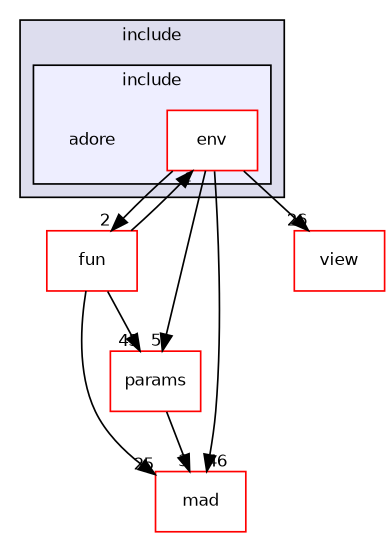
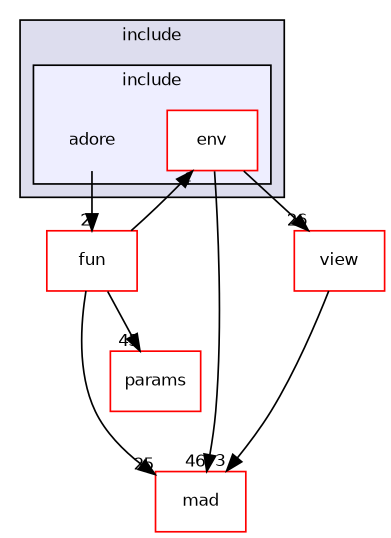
edge "env" -> "fun": now "adore" -> "fun"
edge "env" -> "params": removed
edge "params" -> "mad": now "view" -> "mad"
